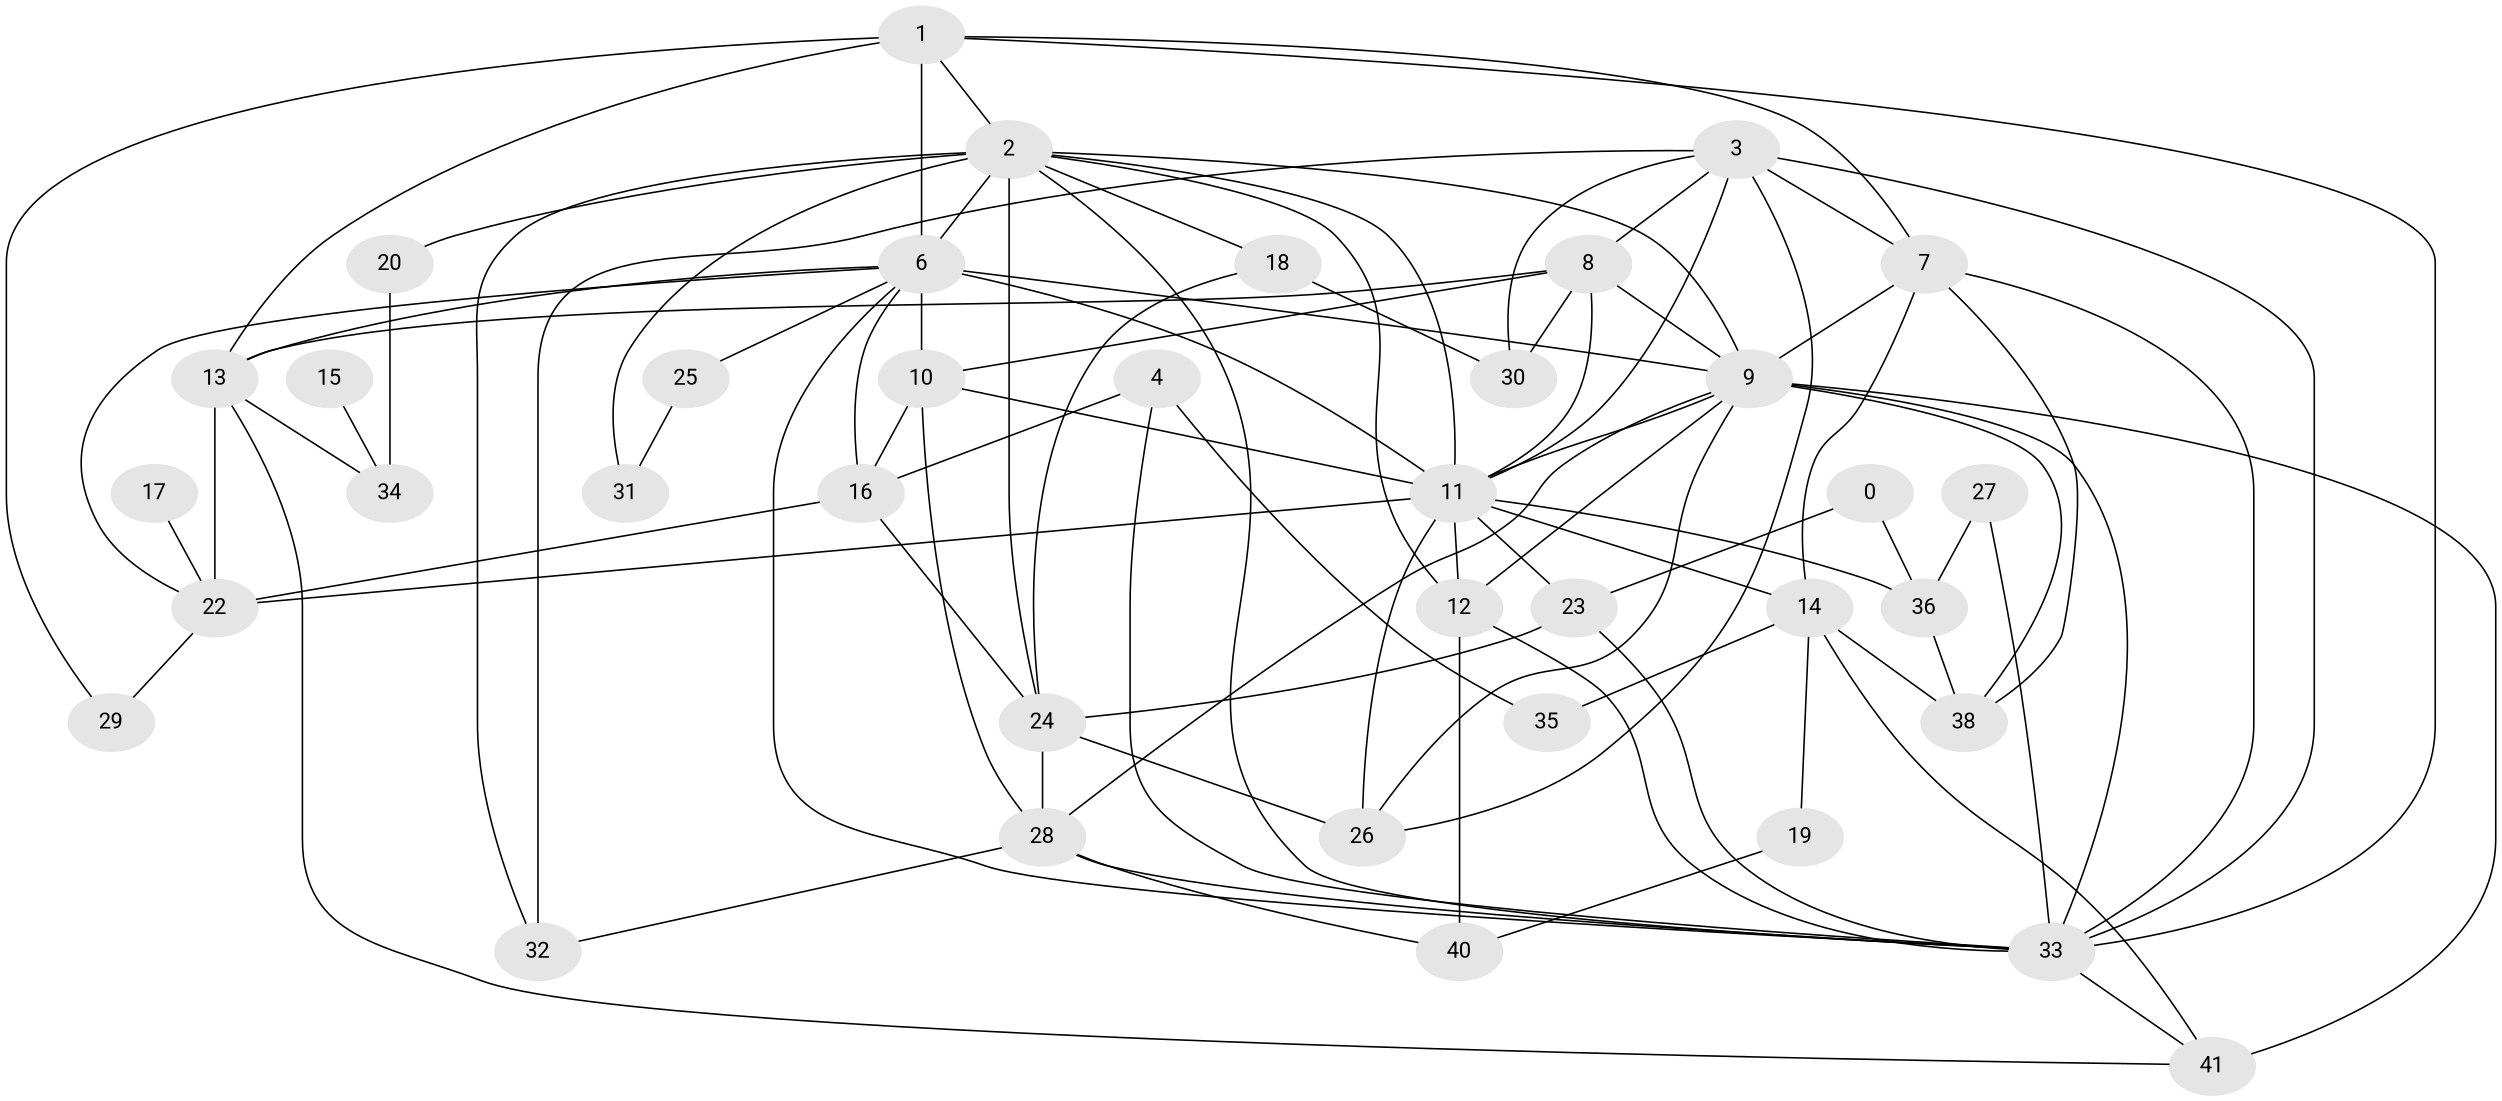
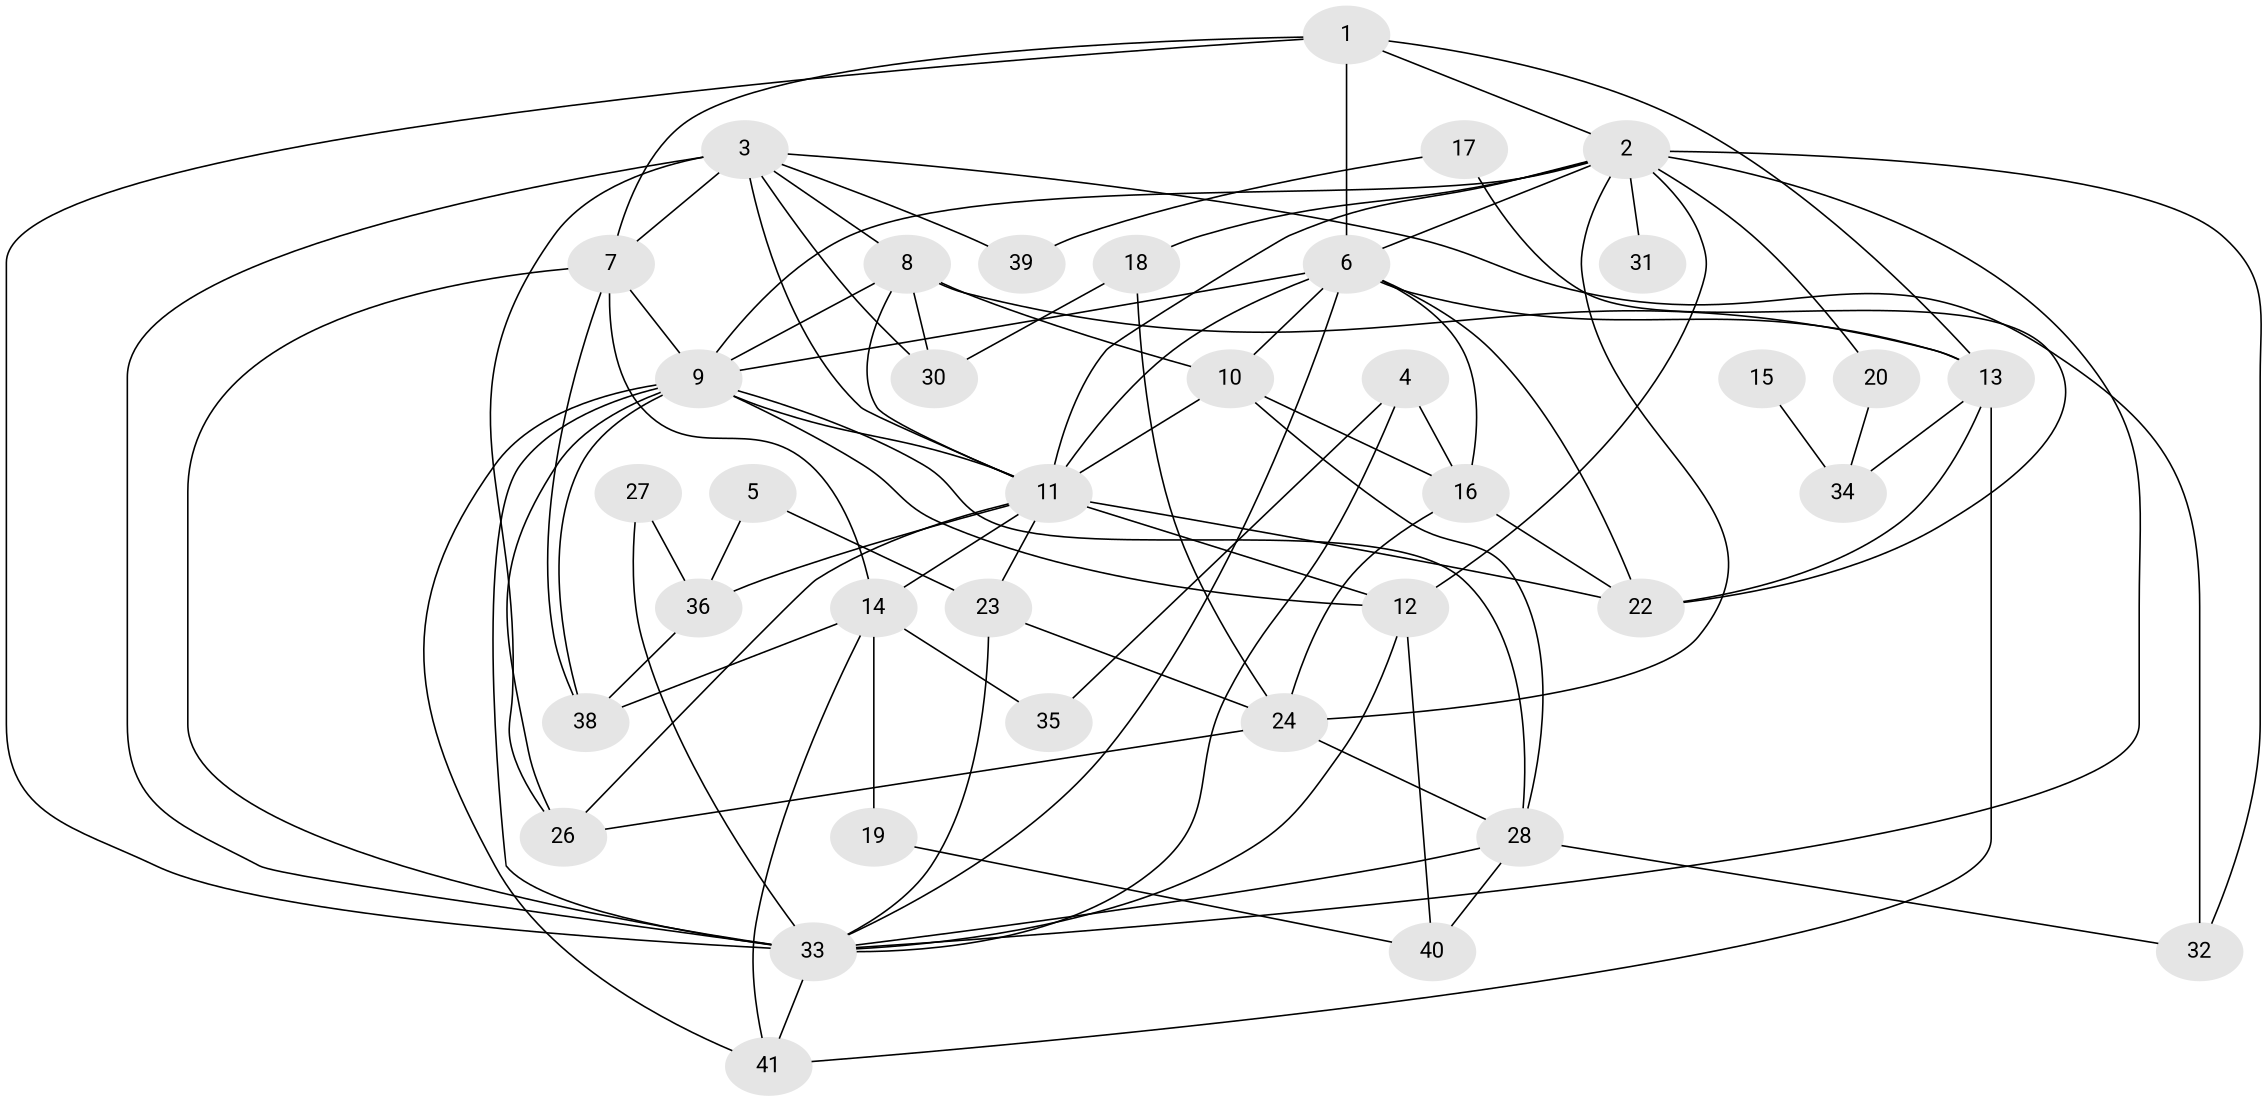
node "39": added
node "25": removed
node "0": label "0" -> "5"
node "29": removed
